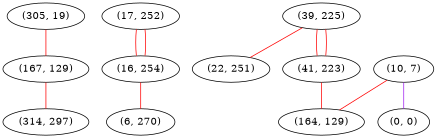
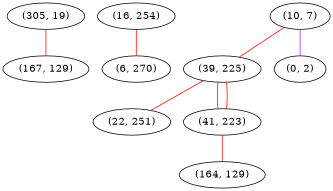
node "(17, 252)": removed
edge "(10, 7)" -- "(164, 129)": now "(10, 7)" -- "(39, 225)"
node "(314, 297)": removed
node "(0, 0)": label "(0, 0)" -> "(0, 2)"
